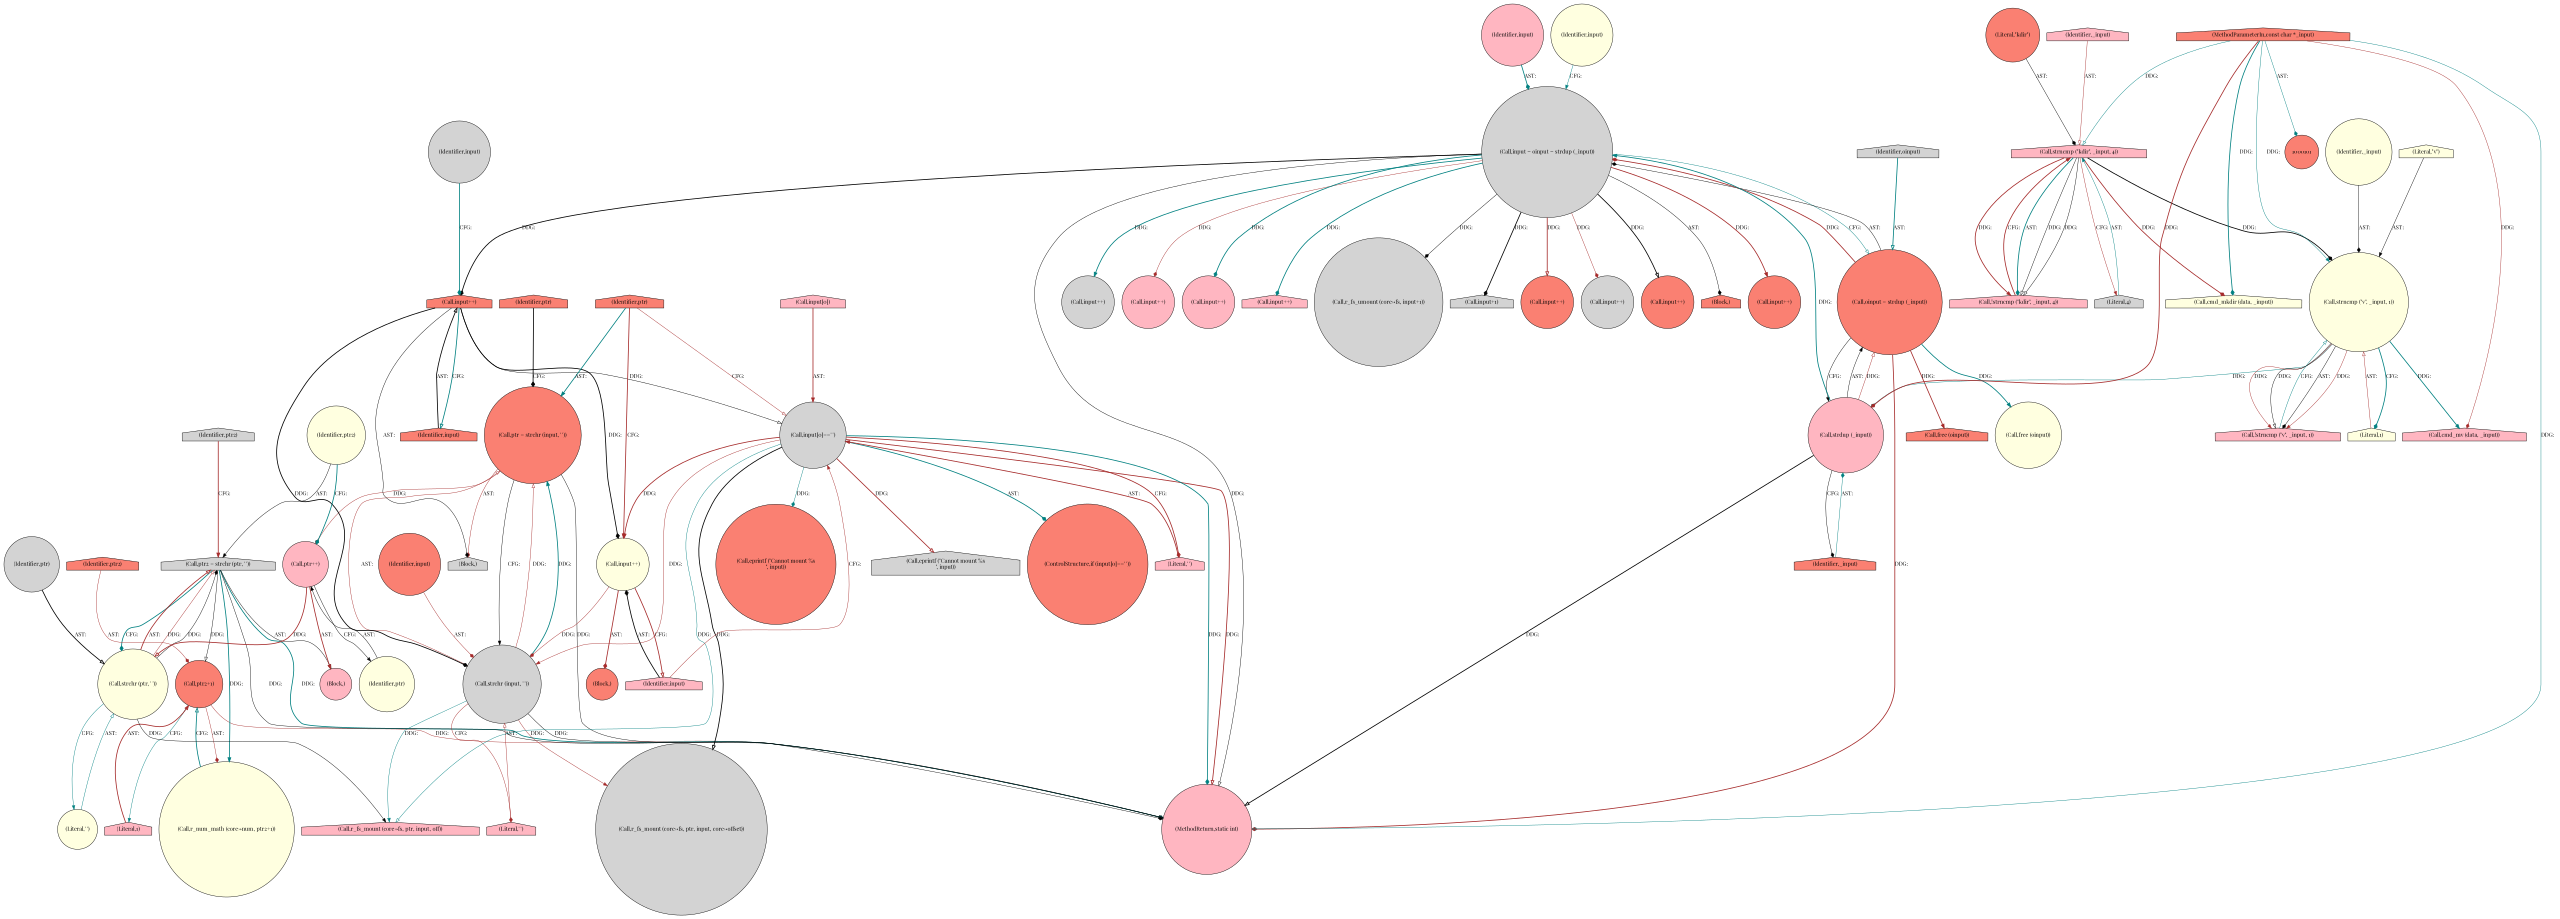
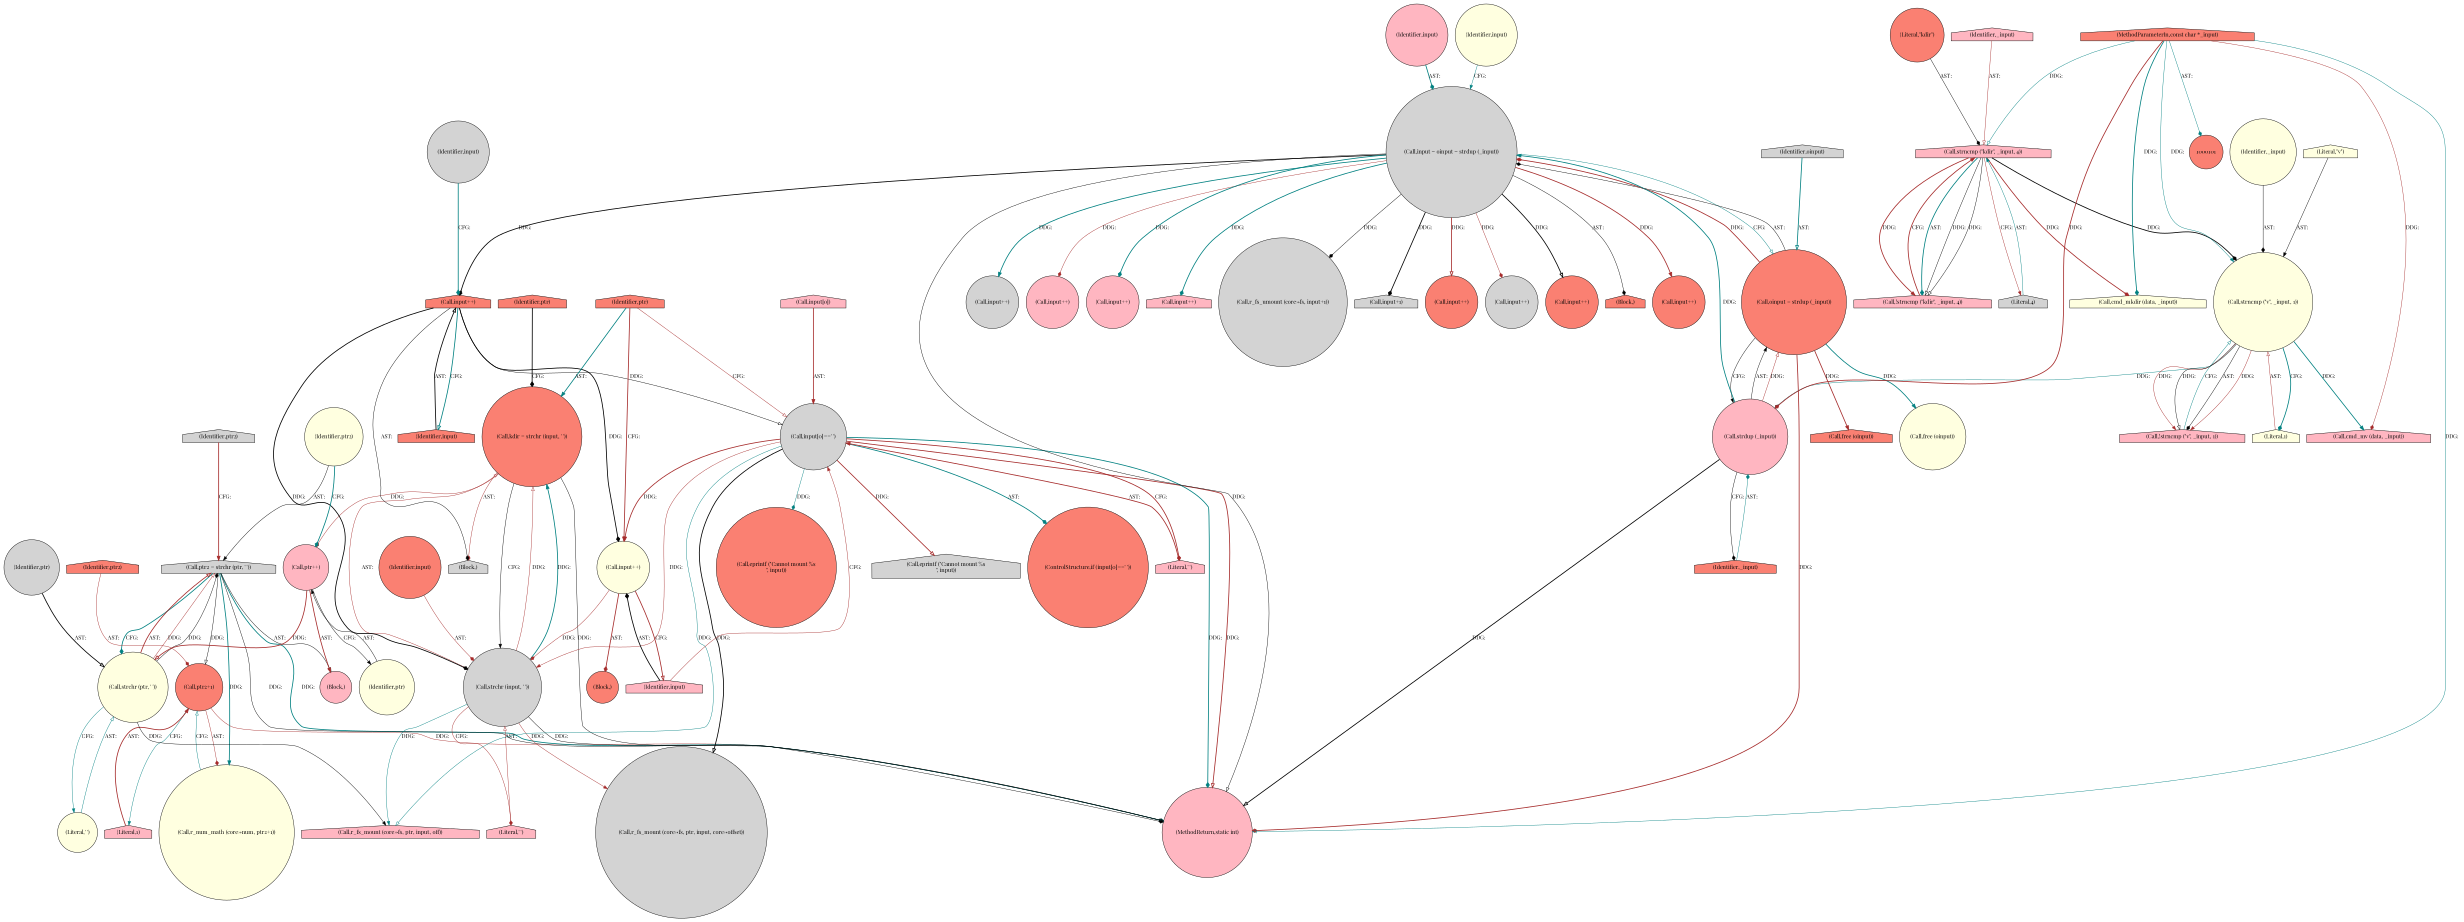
node "(Call,ptr = strchr (input, ' '))": label "(Call,ptr = strchr (input, ' '))" -> "(Call,kdir = strchr (input, ' '))"
edge "(Call,r_num_math (core->num, ptr2+1))" -> "(Call,ptr2+1)": style bold -> solid
